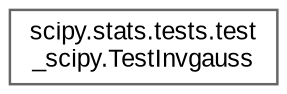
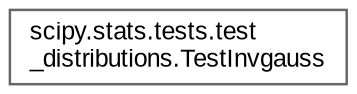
node "scipy.stats.tests.test _scipy.TestInvgauss": label "scipy.stats.tests.test _scipy.TestInvgauss" -> "scipy.stats.tests.test _distributions.TestInvgauss"
